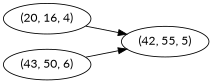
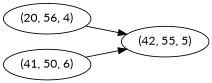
node "(20, 16, 4)": label "(20, 16, 4)" -> "(20, 56, 4)"
node "(43, 50, 6)": label "(43, 50, 6)" -> "(41, 50, 6)"
